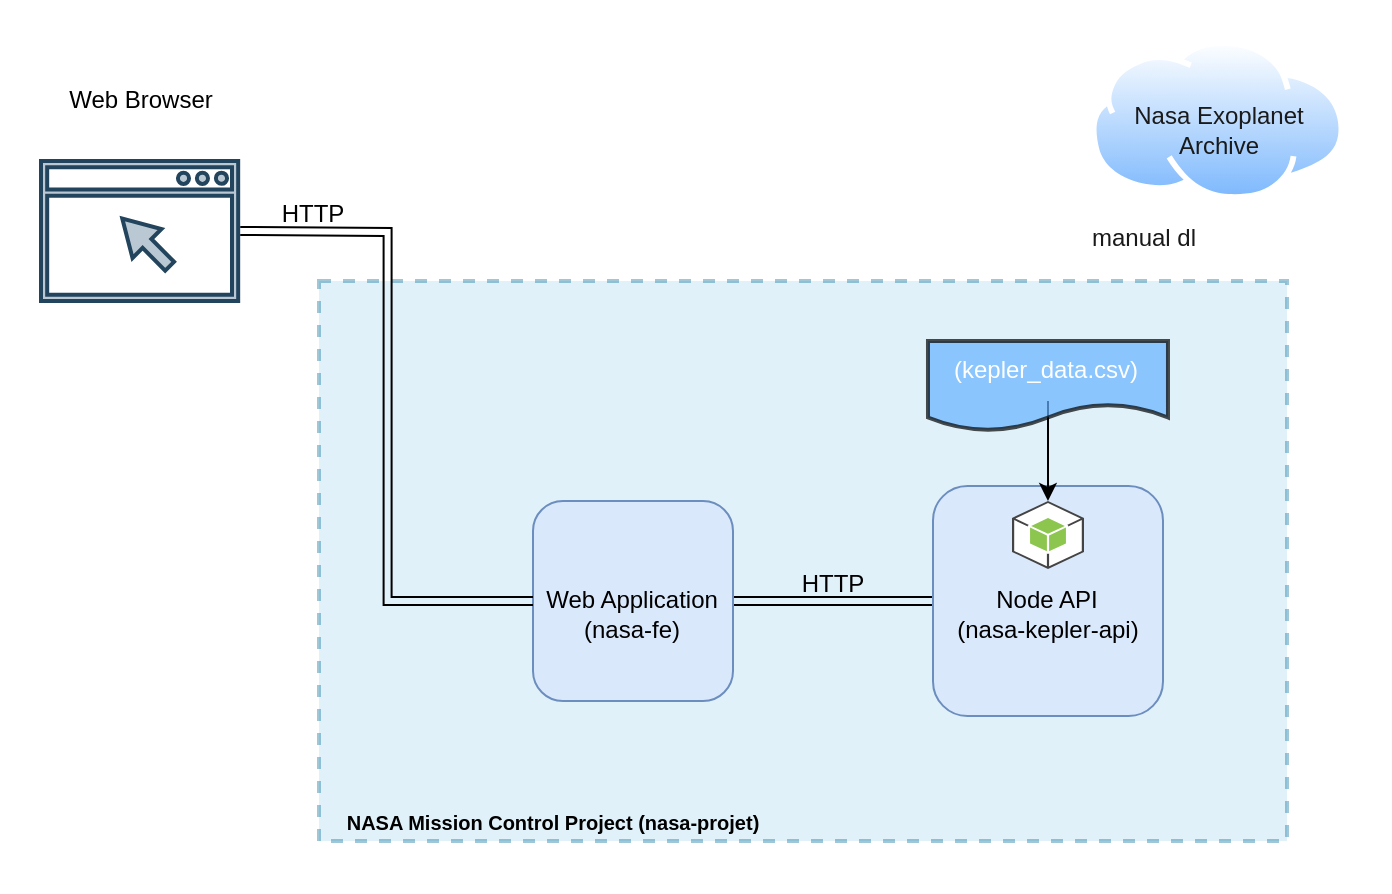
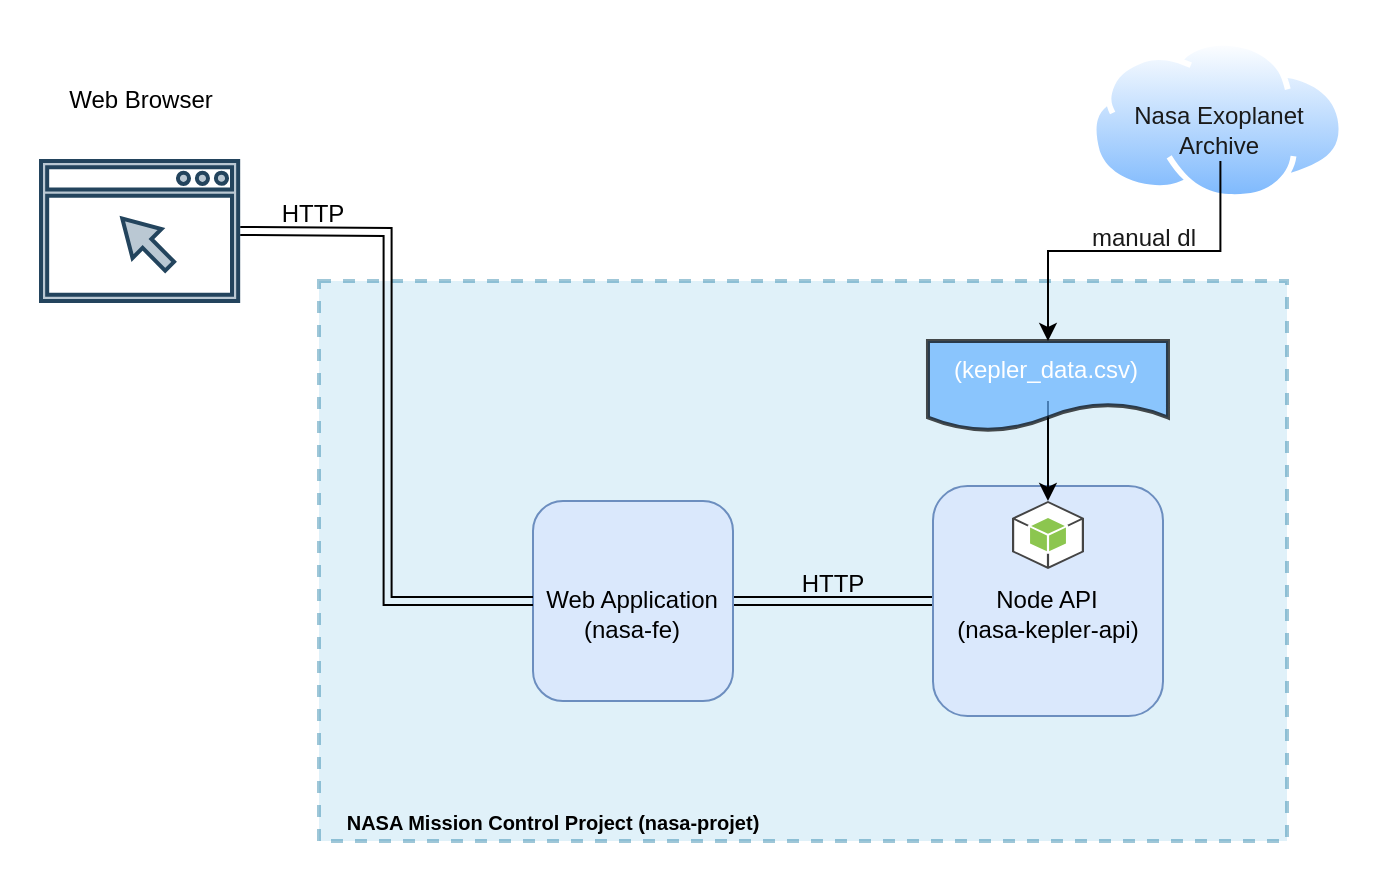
edge "Nasa Exoplanet Archive" -> "(kepler_data.csv)": added
